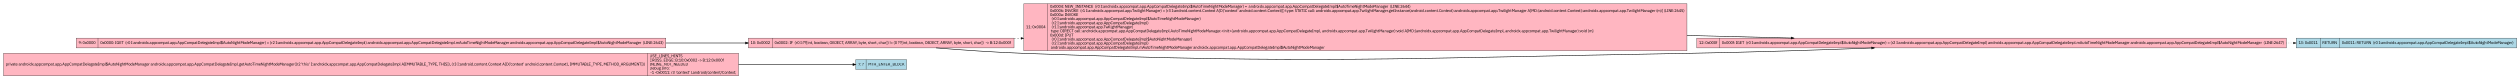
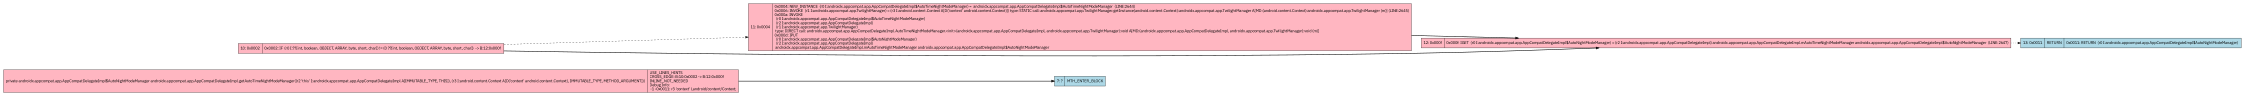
node "9: 0x0000": removed
